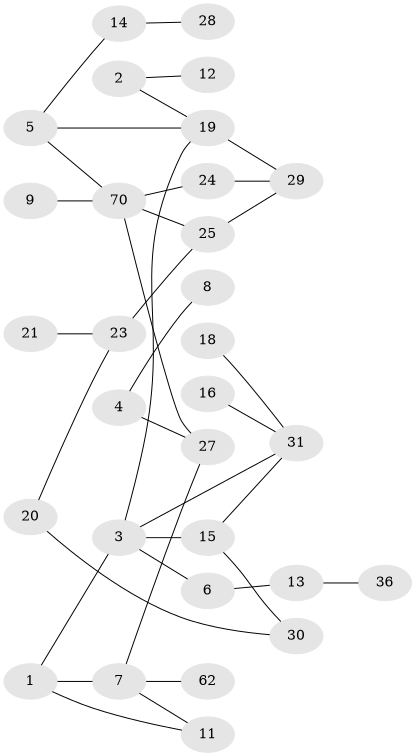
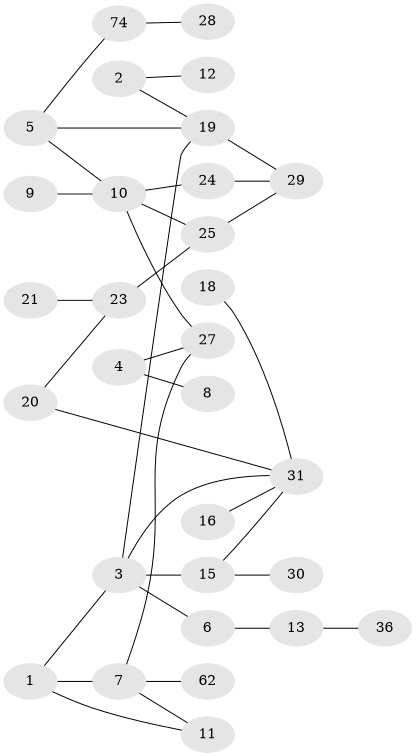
node "14": label "14" -> "74"
node "70": label "70" -> "10"
edge "20" -- "30": now "20" -- "31"
